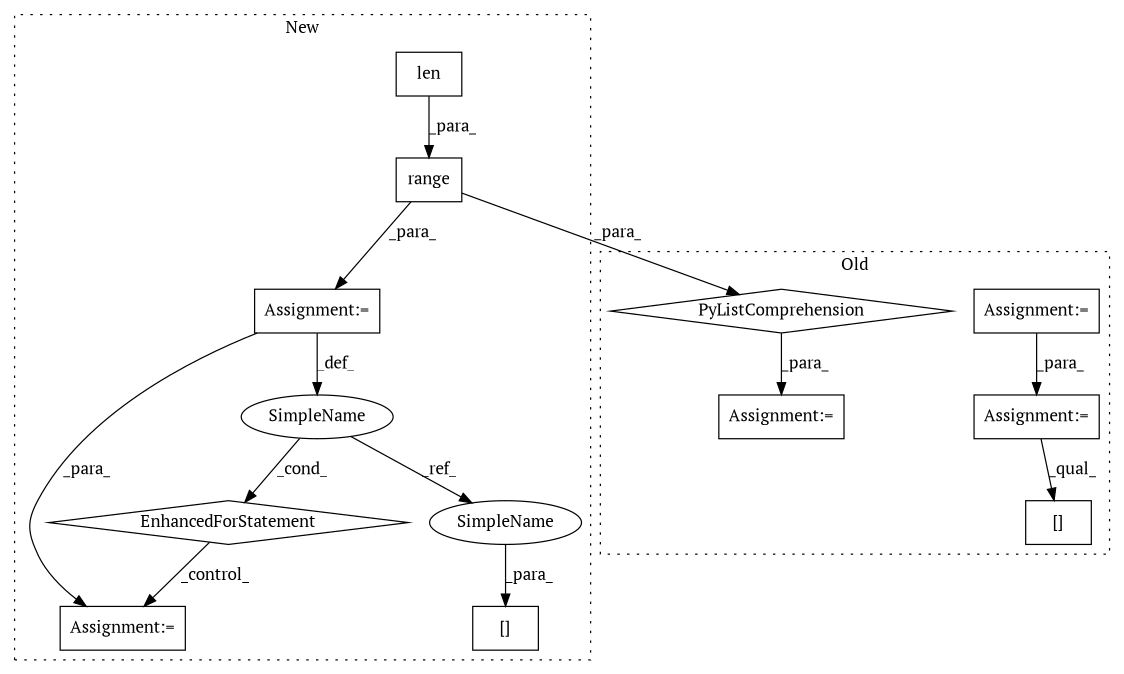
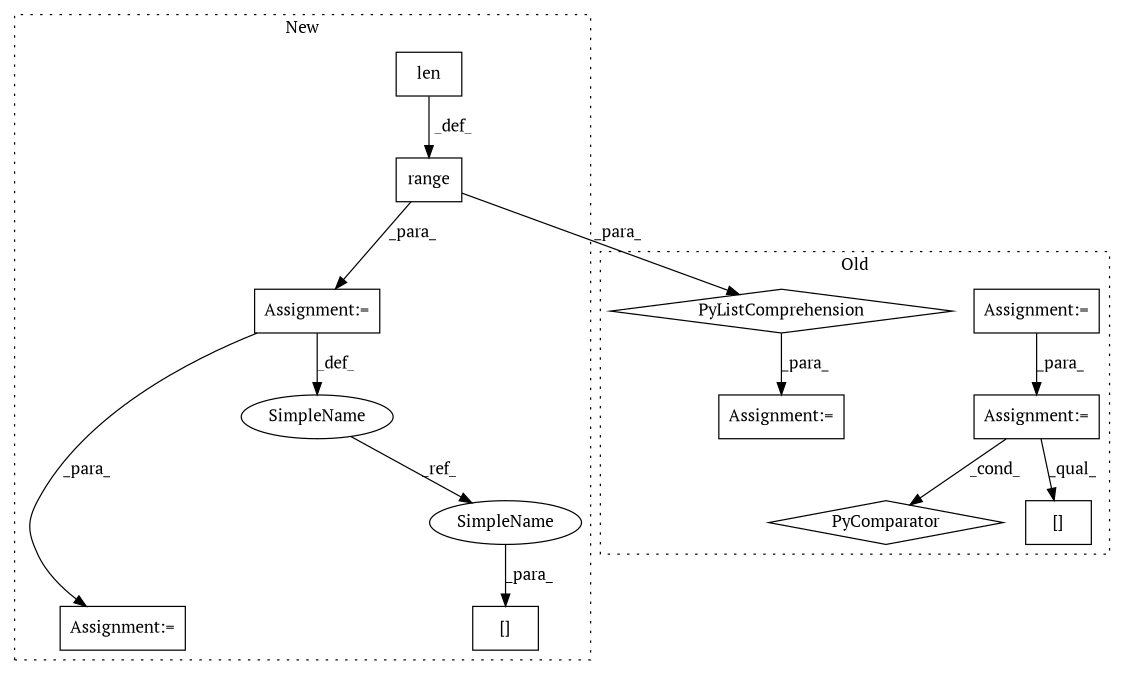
edge "len" -> "range": label "_para_" -> "_def_"
node "EnhancedForStatement": removed
node "PyComparator": added
